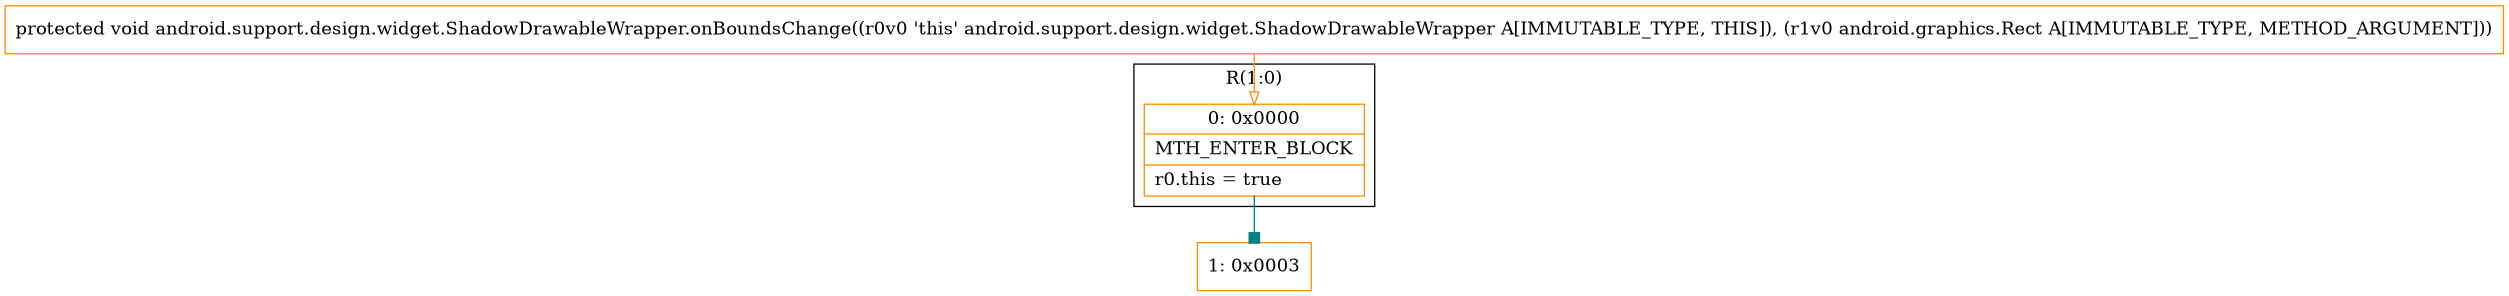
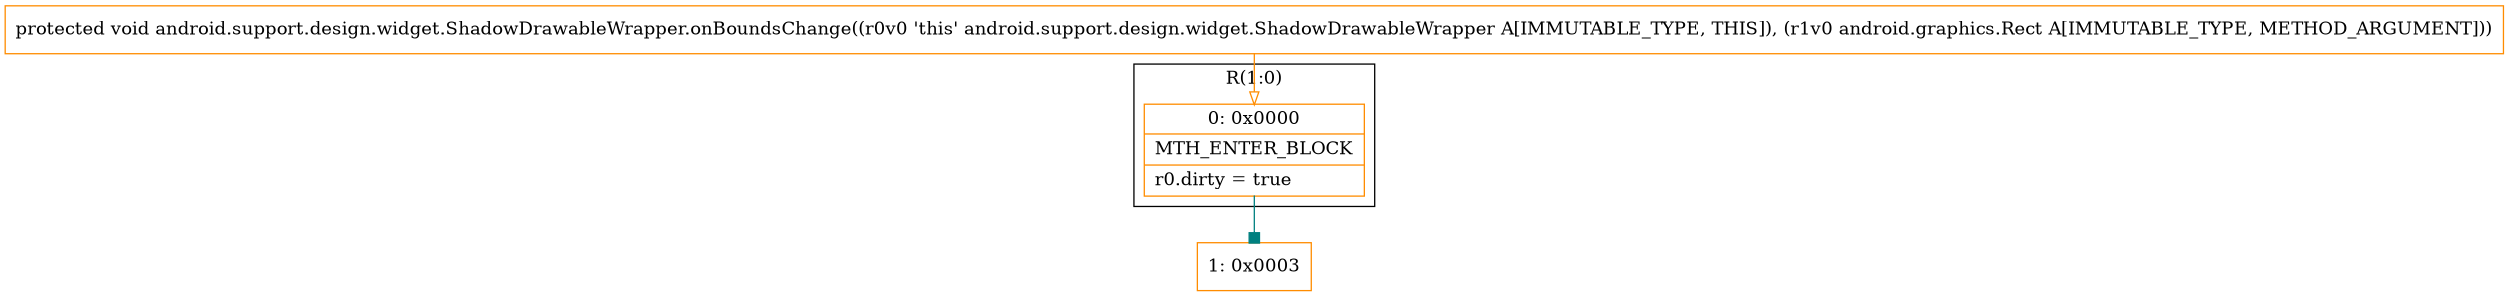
node "0: 0x0000": text "r0.this = true" -> "r0.dirty = true"
